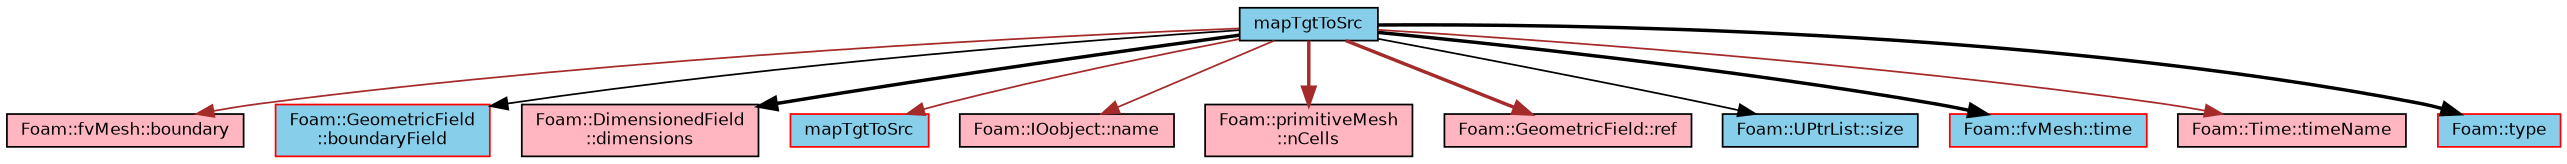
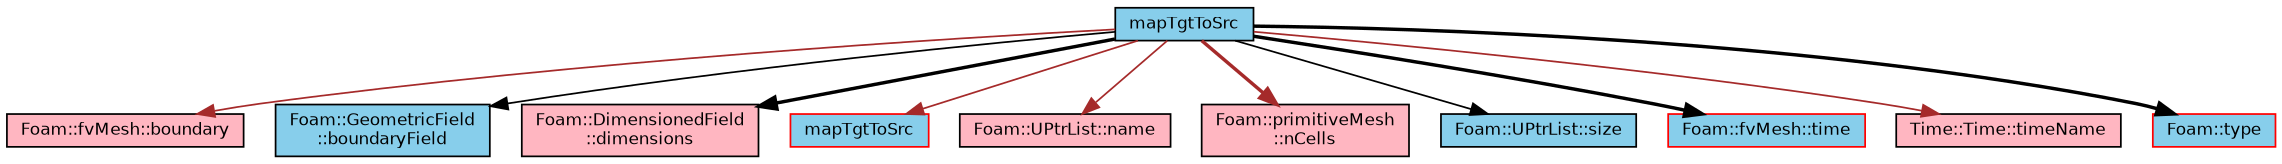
node "Foam::GeometricField ::boundaryField": color red -> black
node "Foam::IOobject::name": label "Foam::IOobject::name" -> "Foam::UPtrList::name"
node "Foam::GeometricField::ref": removed
node "Foam::Time::timeName": label "Foam::Time::timeName" -> "Time::Time::timeName"
